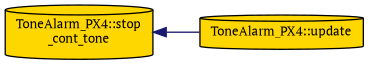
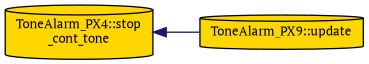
node "ToneAlarm_PX4::update": label "ToneAlarm_PX4::update" -> "ToneAlarm_PX9::update"
